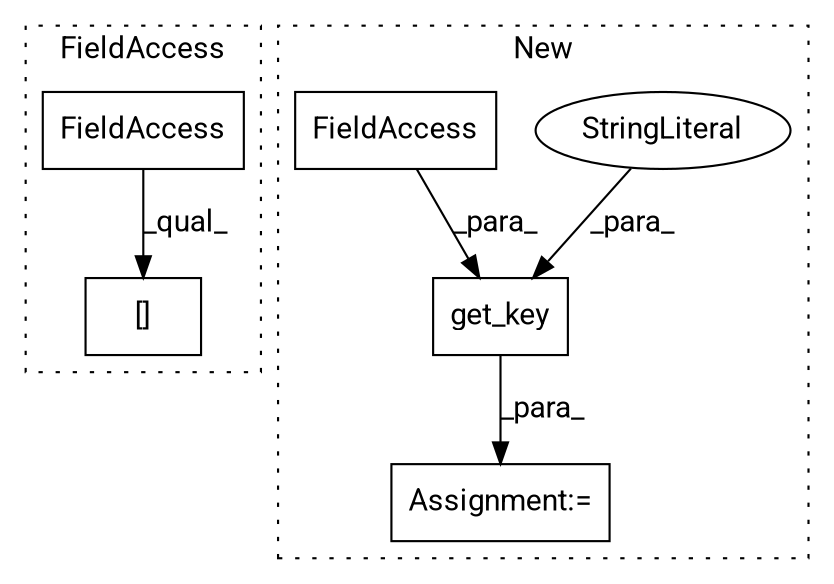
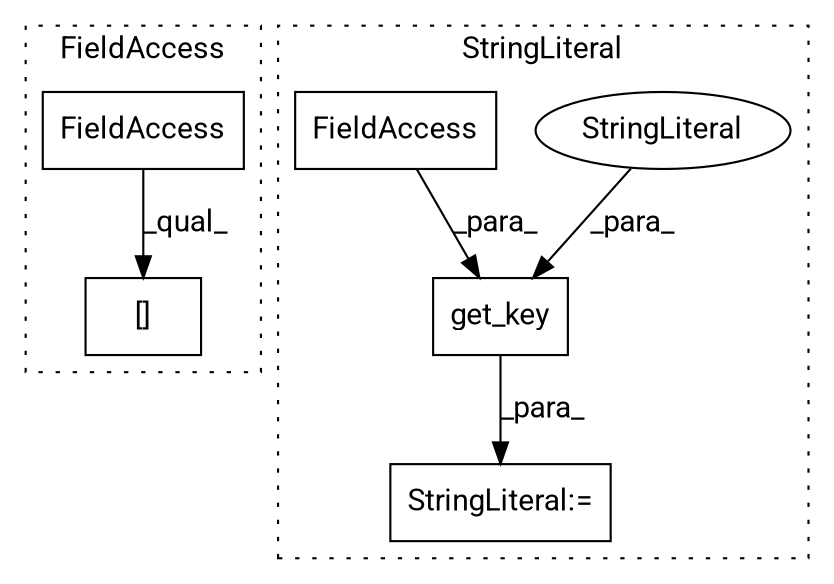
cluster "New": label "New" -> "StringLiteral"
node "Assignment:=": label "Assignment:=" -> "StringLiteral:="
